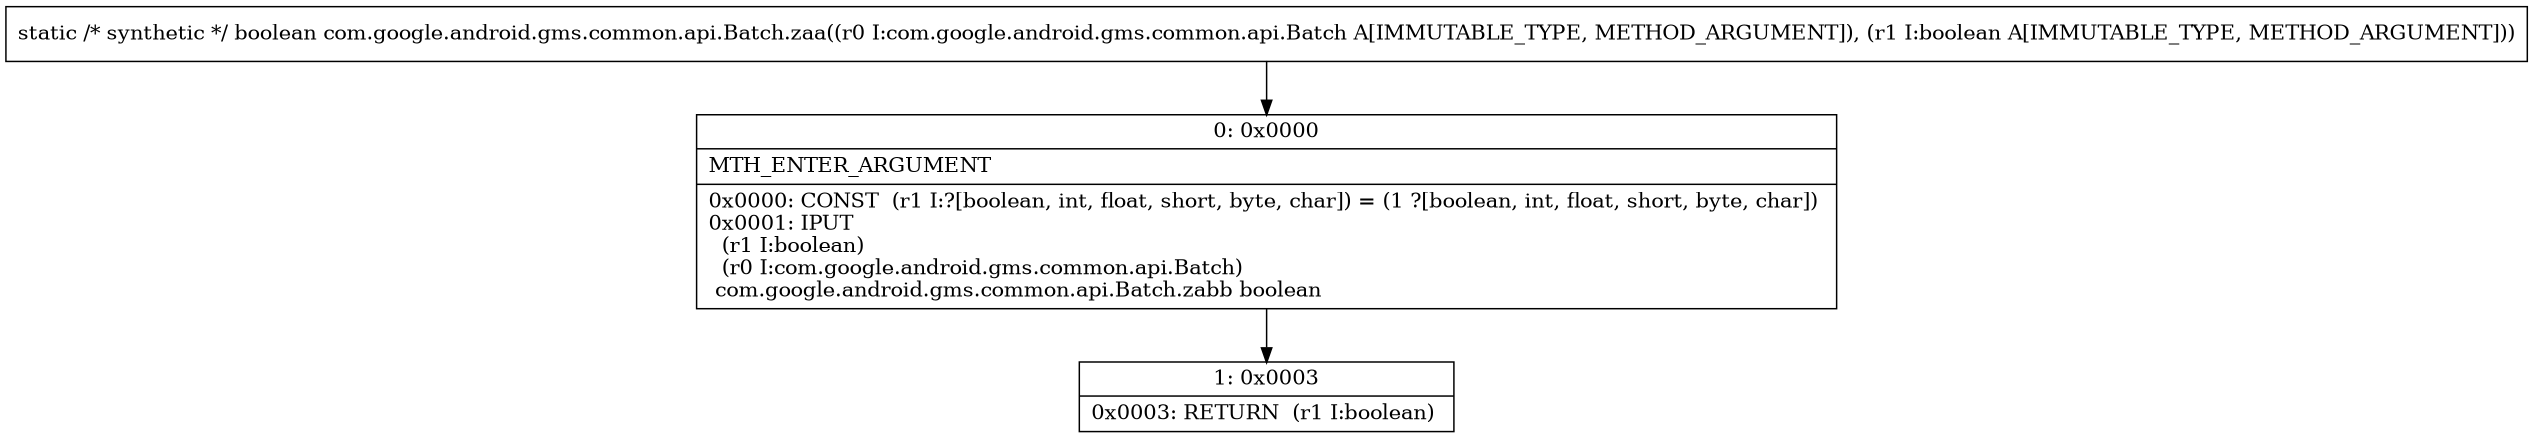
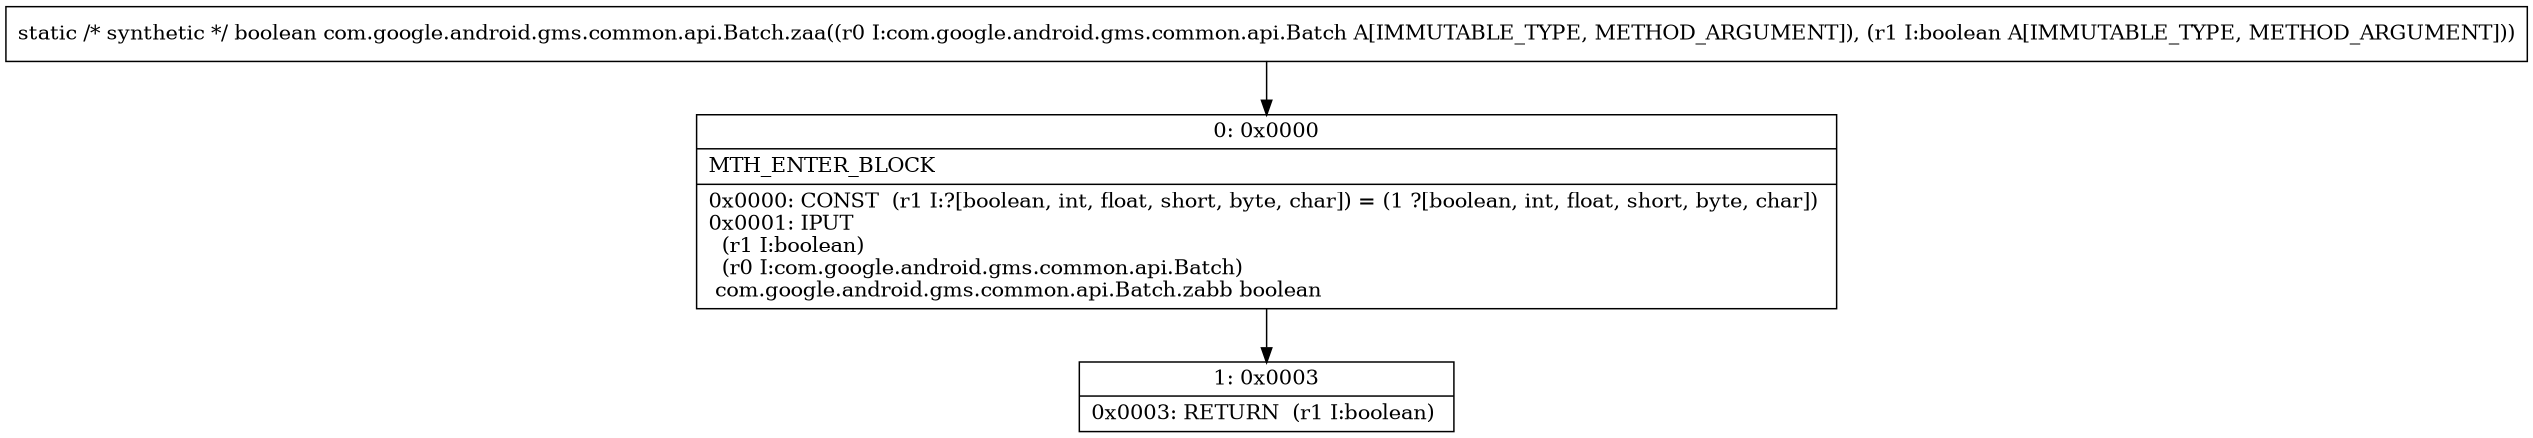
node "0: 0x0000": text "MTH_ENTER_ARGUMENT" -> "MTH_ENTER_BLOCK"
